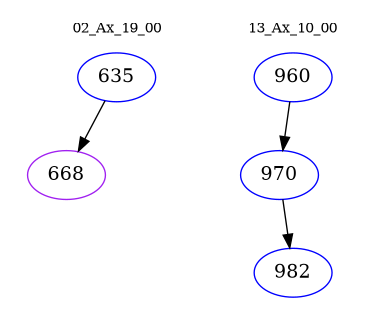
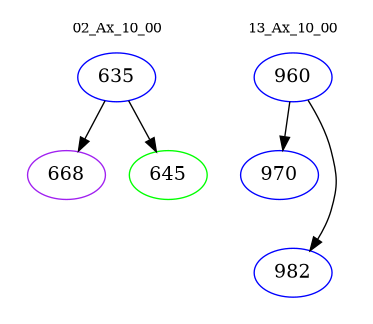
cluster "02_Ax_19_00": label "02_Ax_19_00" -> "02_Ax_10_00"
node "645": added
edge "970" -> "982": now "960" -> "982"
